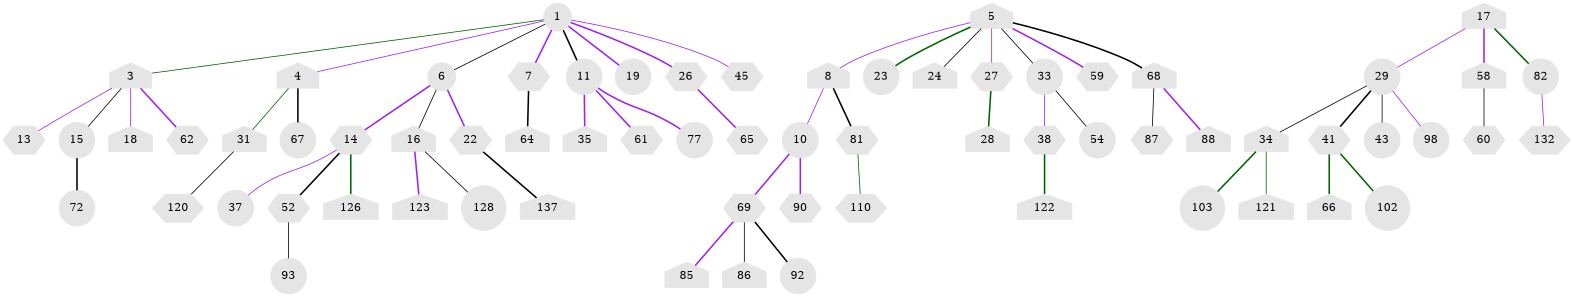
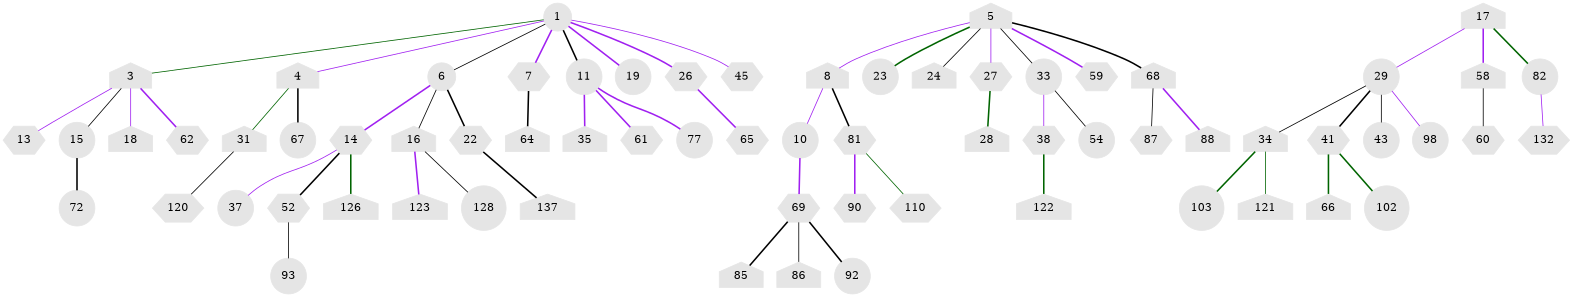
edge "6" -- "22": color purple -> black
edge "10" -- "90": now "81" -- "90"
edge "69" -- "85": color purple -> black
